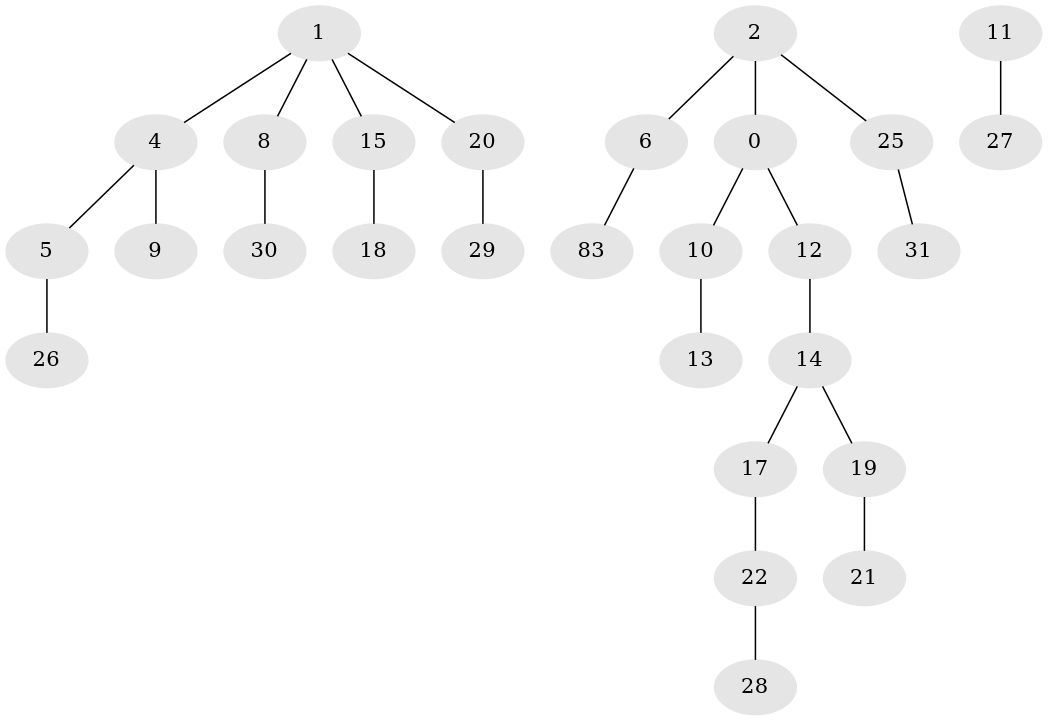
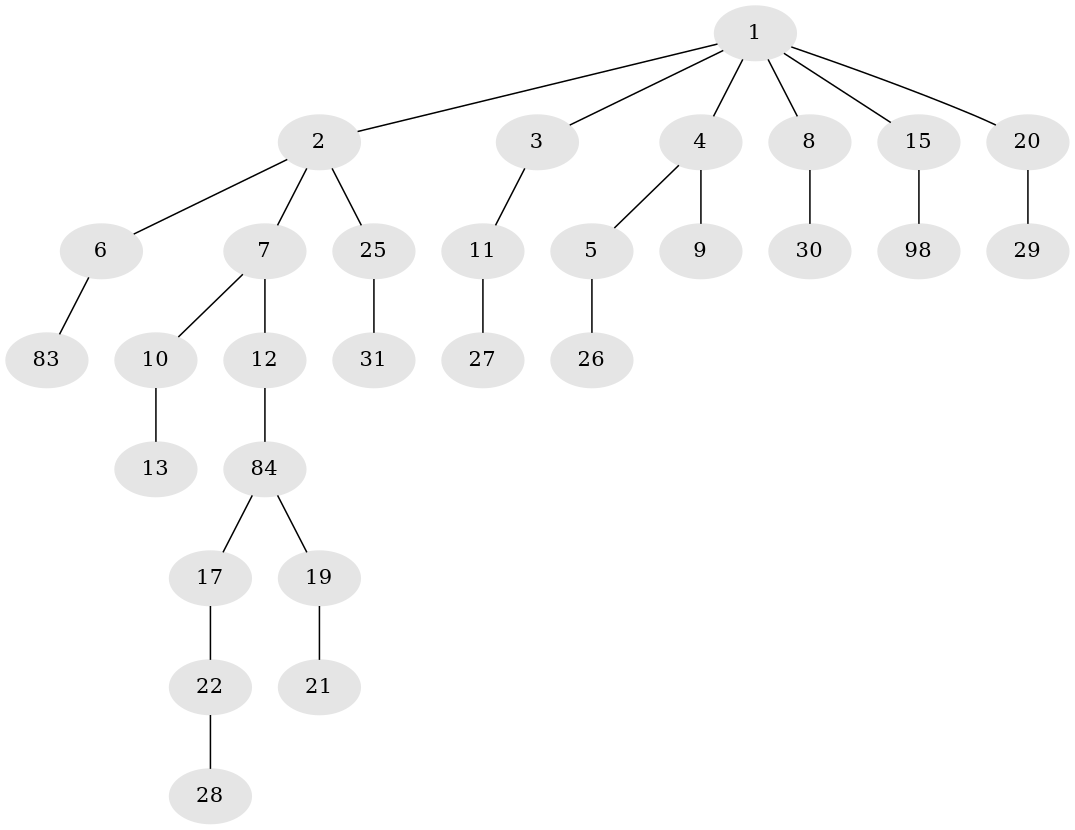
edge "1" -- "2": added
node "3": added
node "0": label "0" -> "7"
node "18": label "18" -> "98"
node "14": label "14" -> "84"
